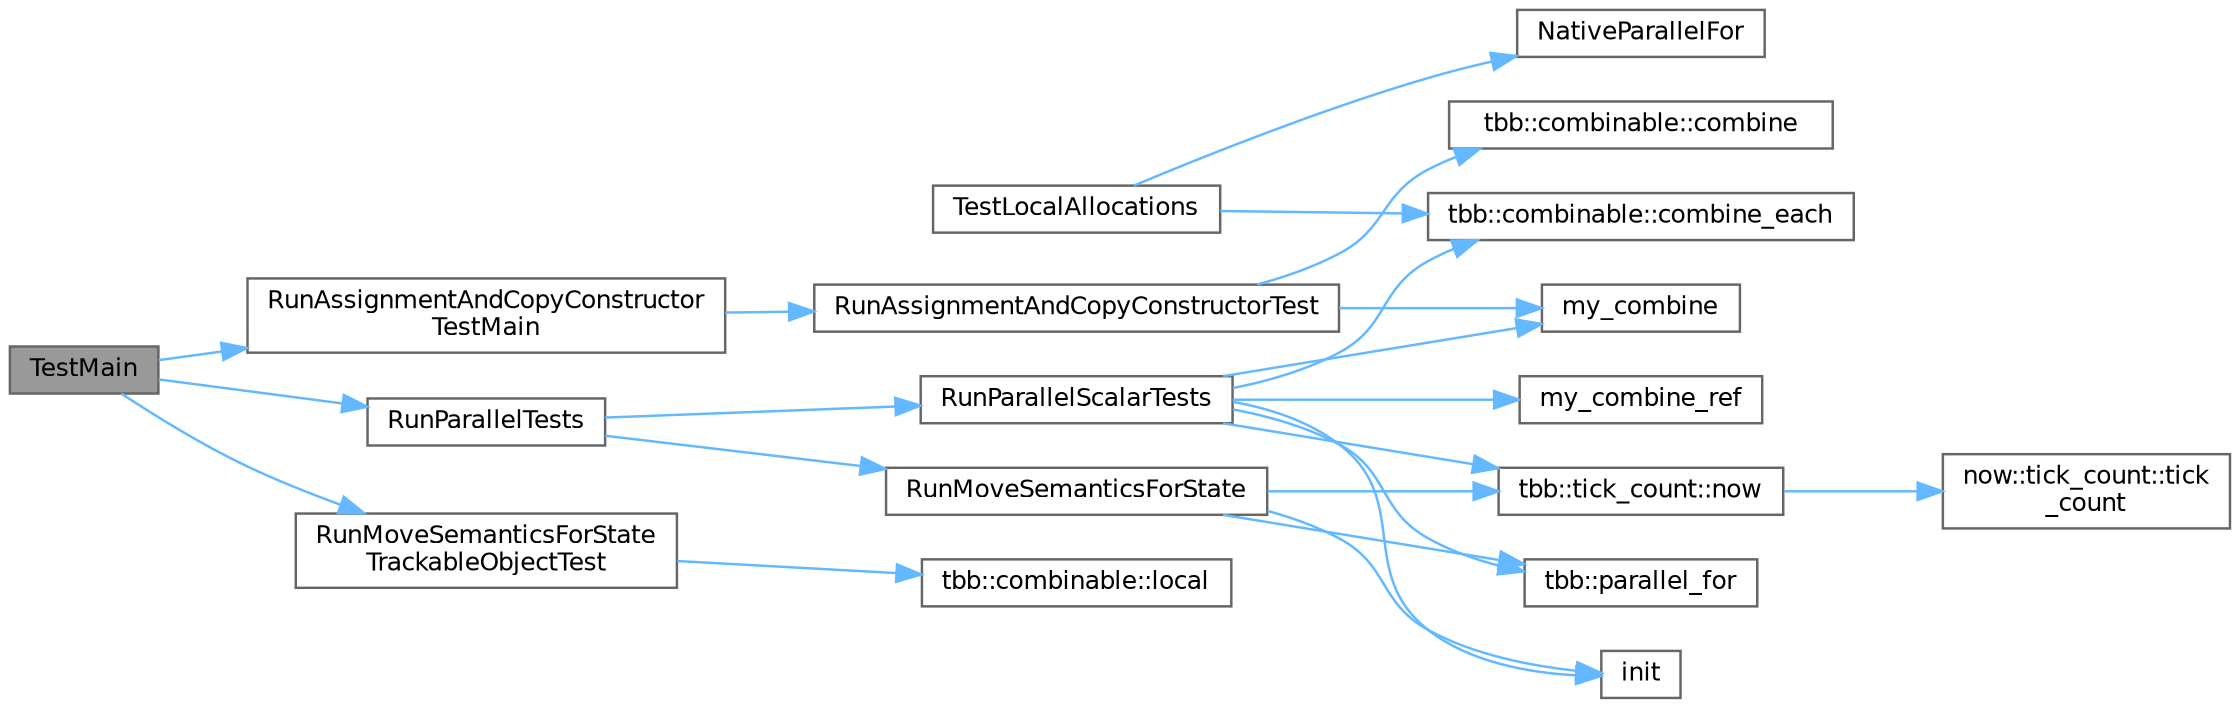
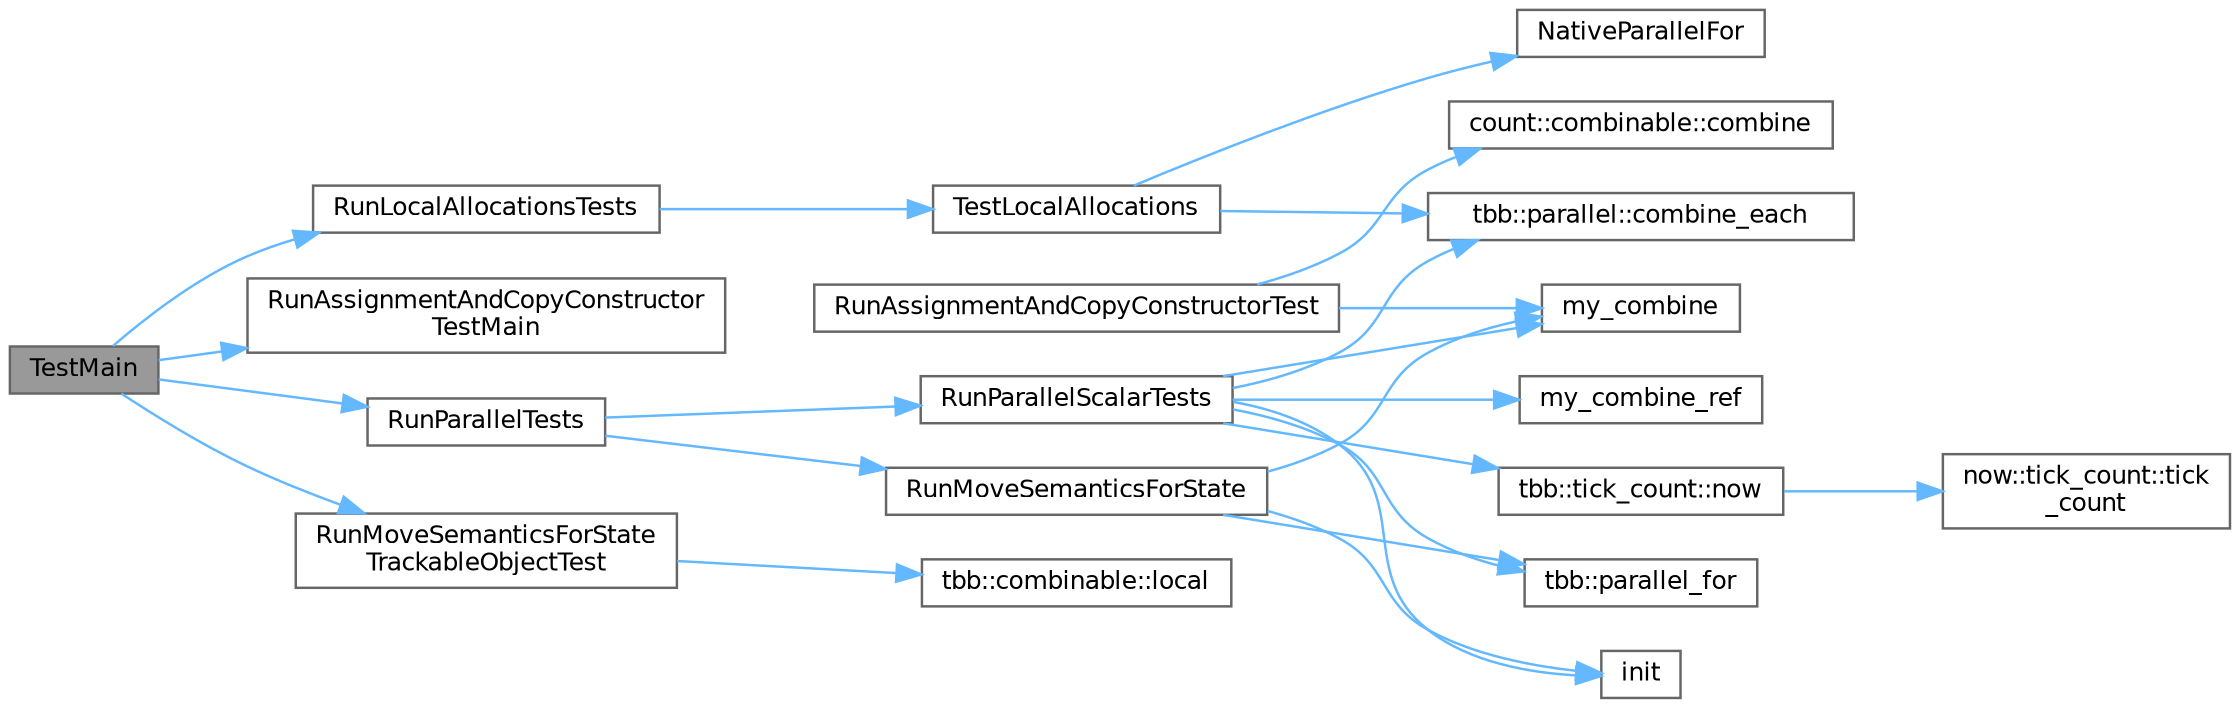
node "tbb::combinable::combine": label "tbb::combinable::combine" -> "count::combinable::combine"
node "RunLocalAllocationsTests": added
node "tbb::combinable::combine_each": label "tbb::combinable::combine_each" -> "tbb::parallel::combine_each"
edge "RunAssignmentAndCopyConstructor TestMain" -> "RunAssignmentAndCopyConstructorTest": removed
edge "RunMoveSemanticsForState" -> "tbb::tick_count::now": now "RunMoveSemanticsForState" -> "my_combine"
